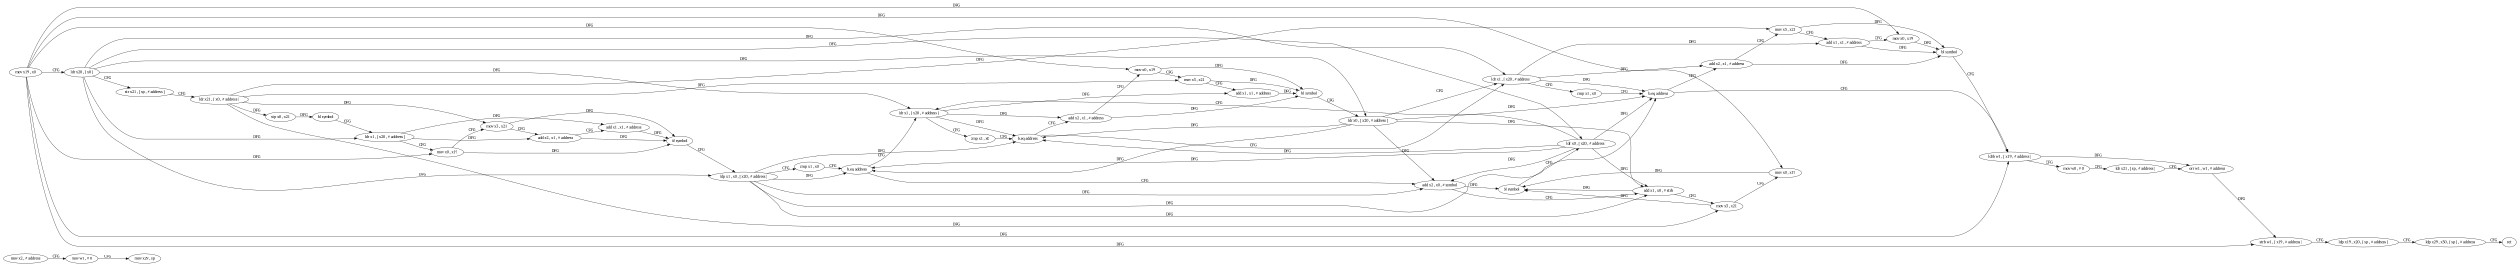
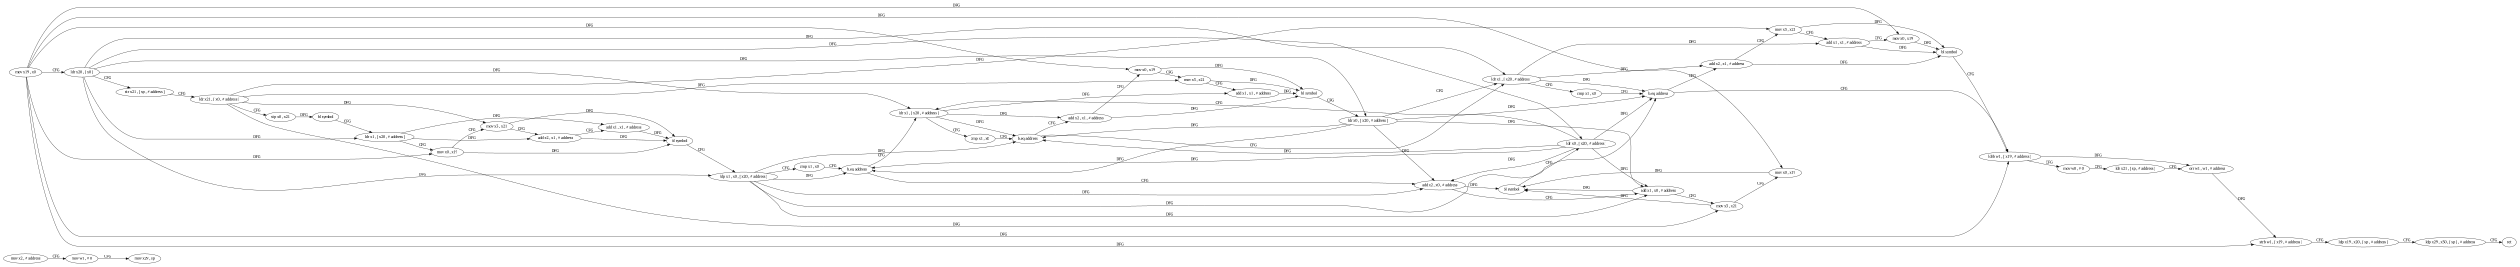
edge "ldr x21 , [ x0 , # address ]" -> "stp x0 , x21": label "DFG" -> "CFG"
node "add x2 , x0 , # symbol": label "add x2 , x0 , # symbol" -> "add x2 , x0 , # address"
node "add x1 , x0 , # strb": label "add x1 , x0 , # strb" -> "add x1 , x0 , # address"
